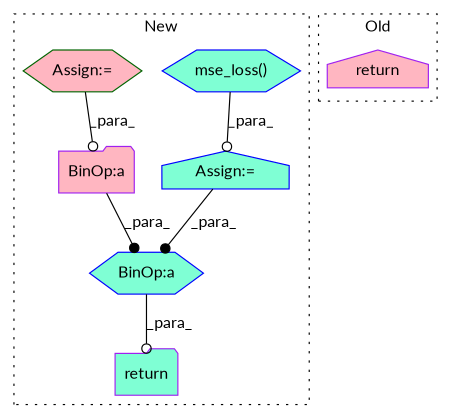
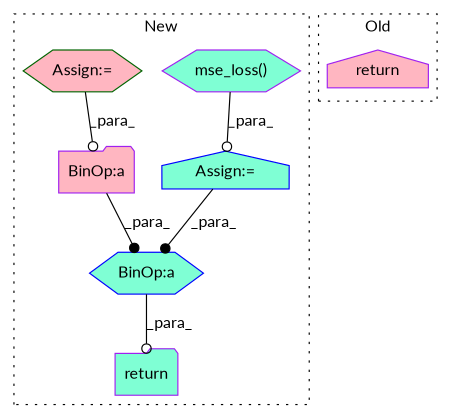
node "mse_loss()": color blue -> purple
